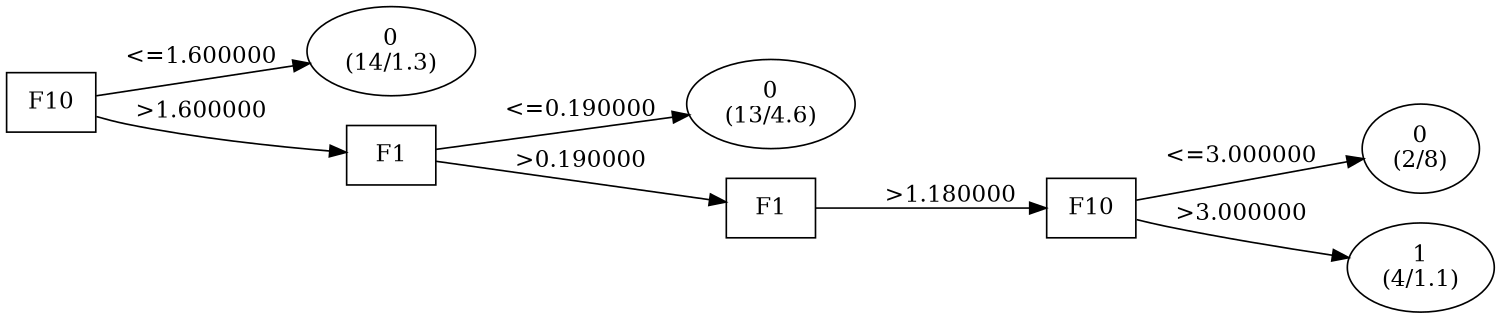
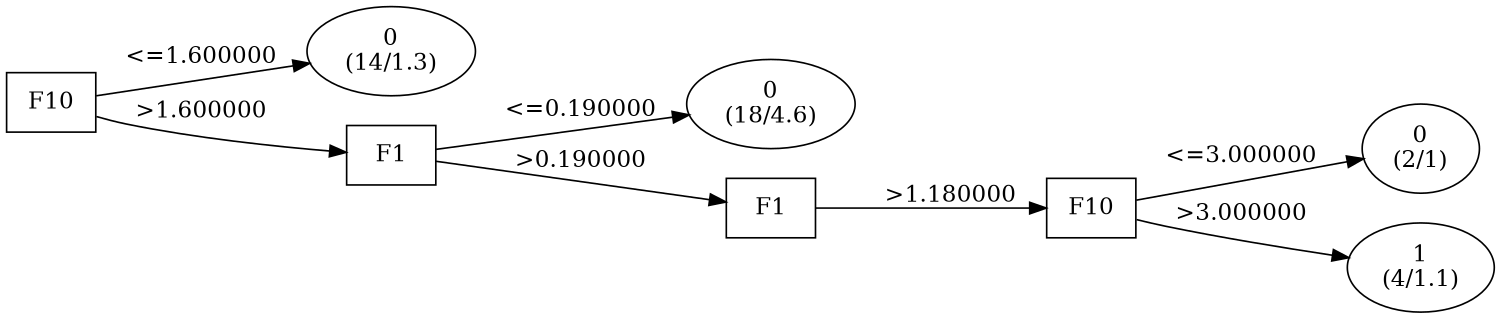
node "0 (13/4.6)": label "0 (13/4.6)" -> "0 (18/4.6)"
node "0 (2/8)": label "0 (2/8)" -> "0 (2/1)"
